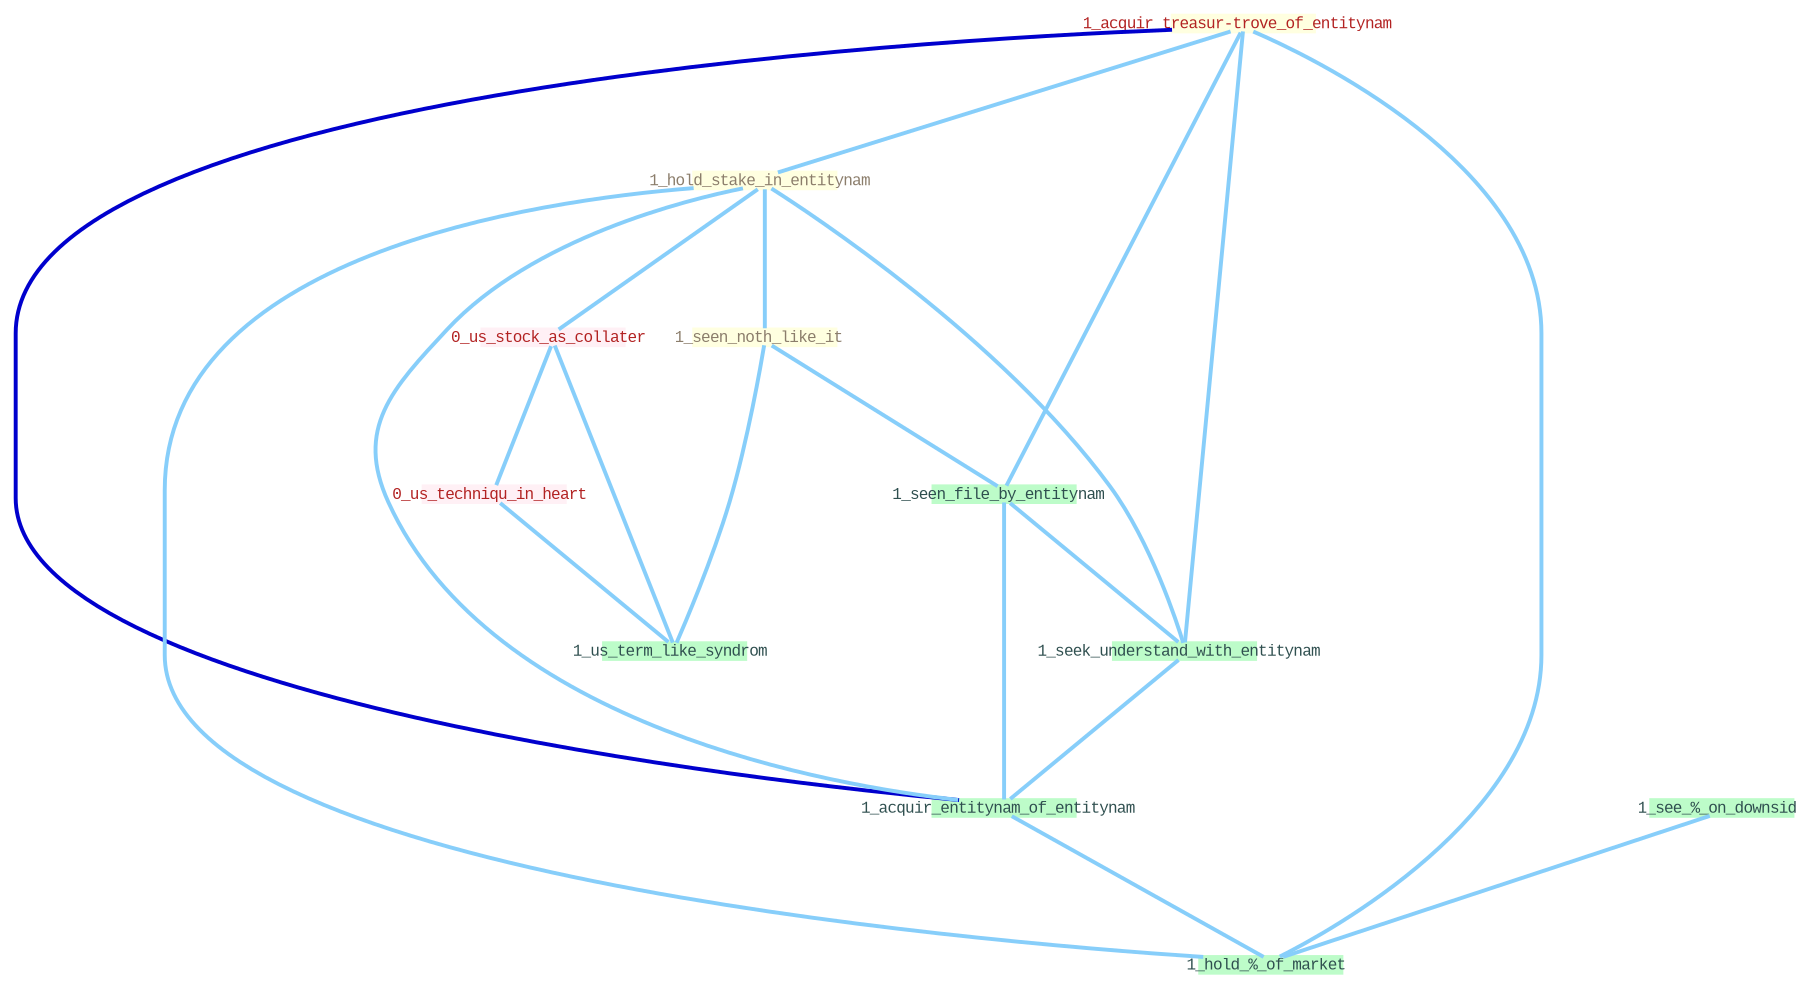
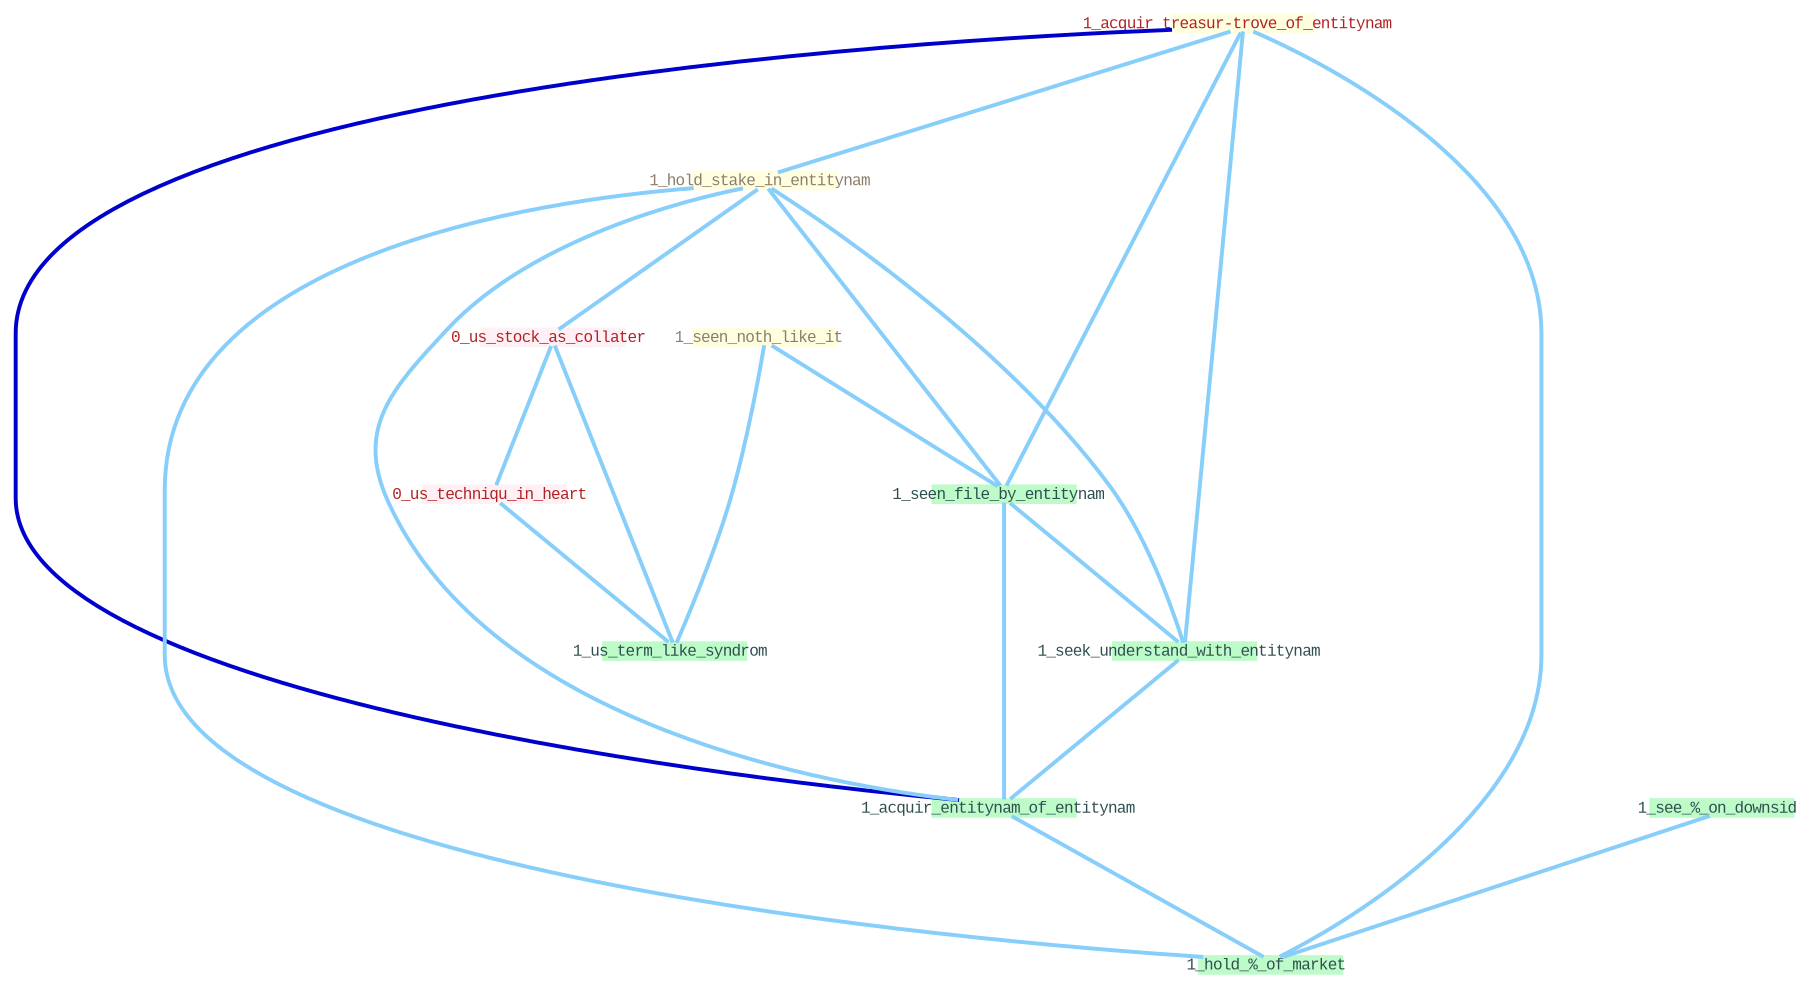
edge "1_hold_stake_in_entitynam" -- "1_seen_noth_like_it": now "1_hold_stake_in_entitynam" -- "1_seen_file_by_entitynam"
